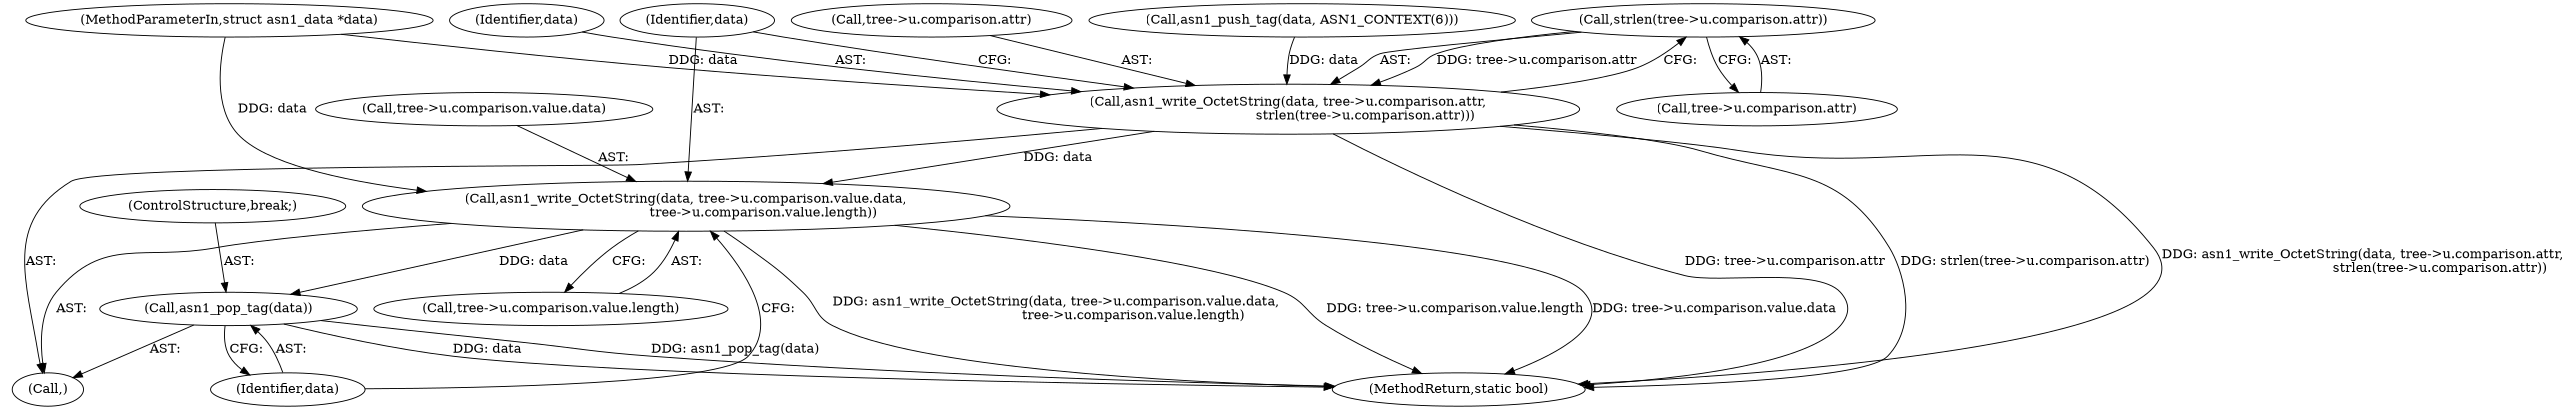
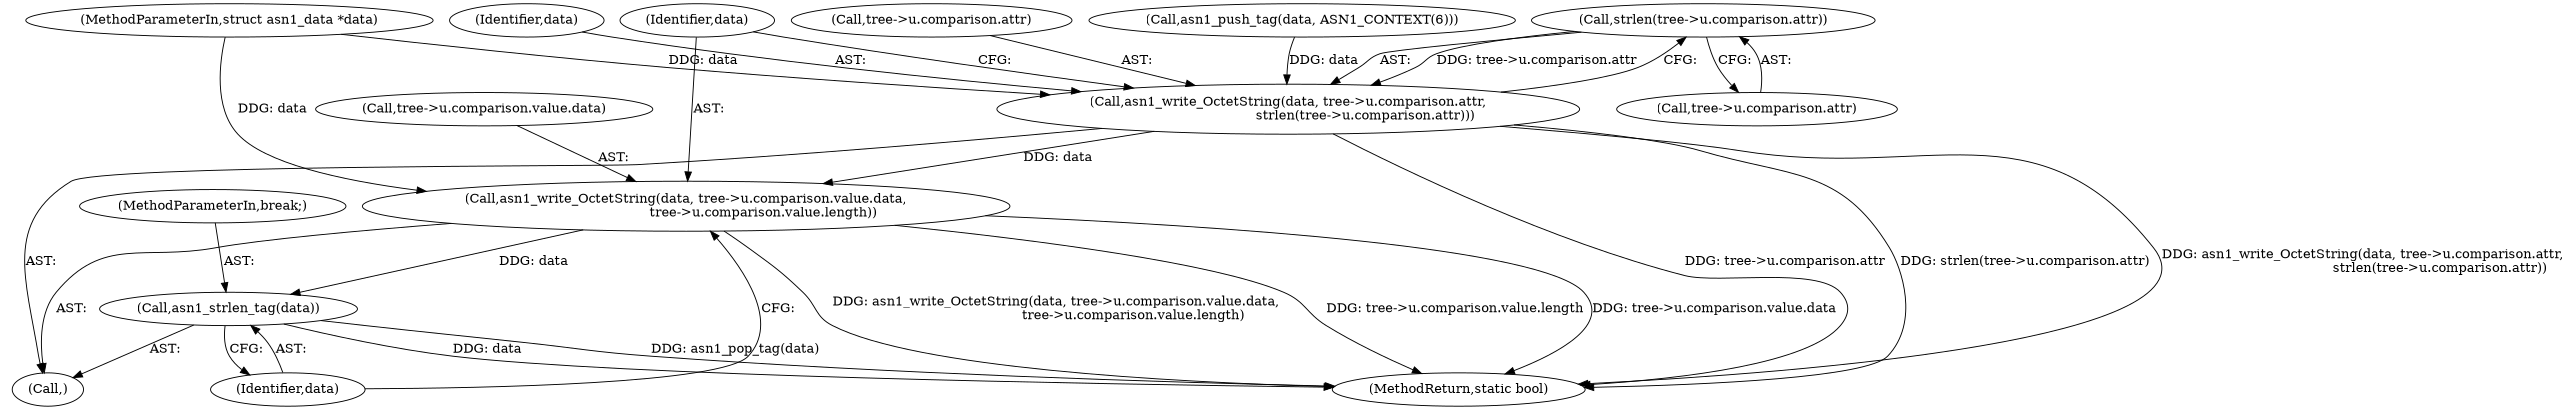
node "(ControlStructure,break;)": label "(ControlStructure,break;)" -> "(MethodParameterIn,break;)"
node "(Call,asn1_pop_tag(data))": label "(Call,asn1_pop_tag(data))" -> "(Call,asn1_strlen_tag(data))"
node "(Call,tree->u.comparison.value.length)": removed
